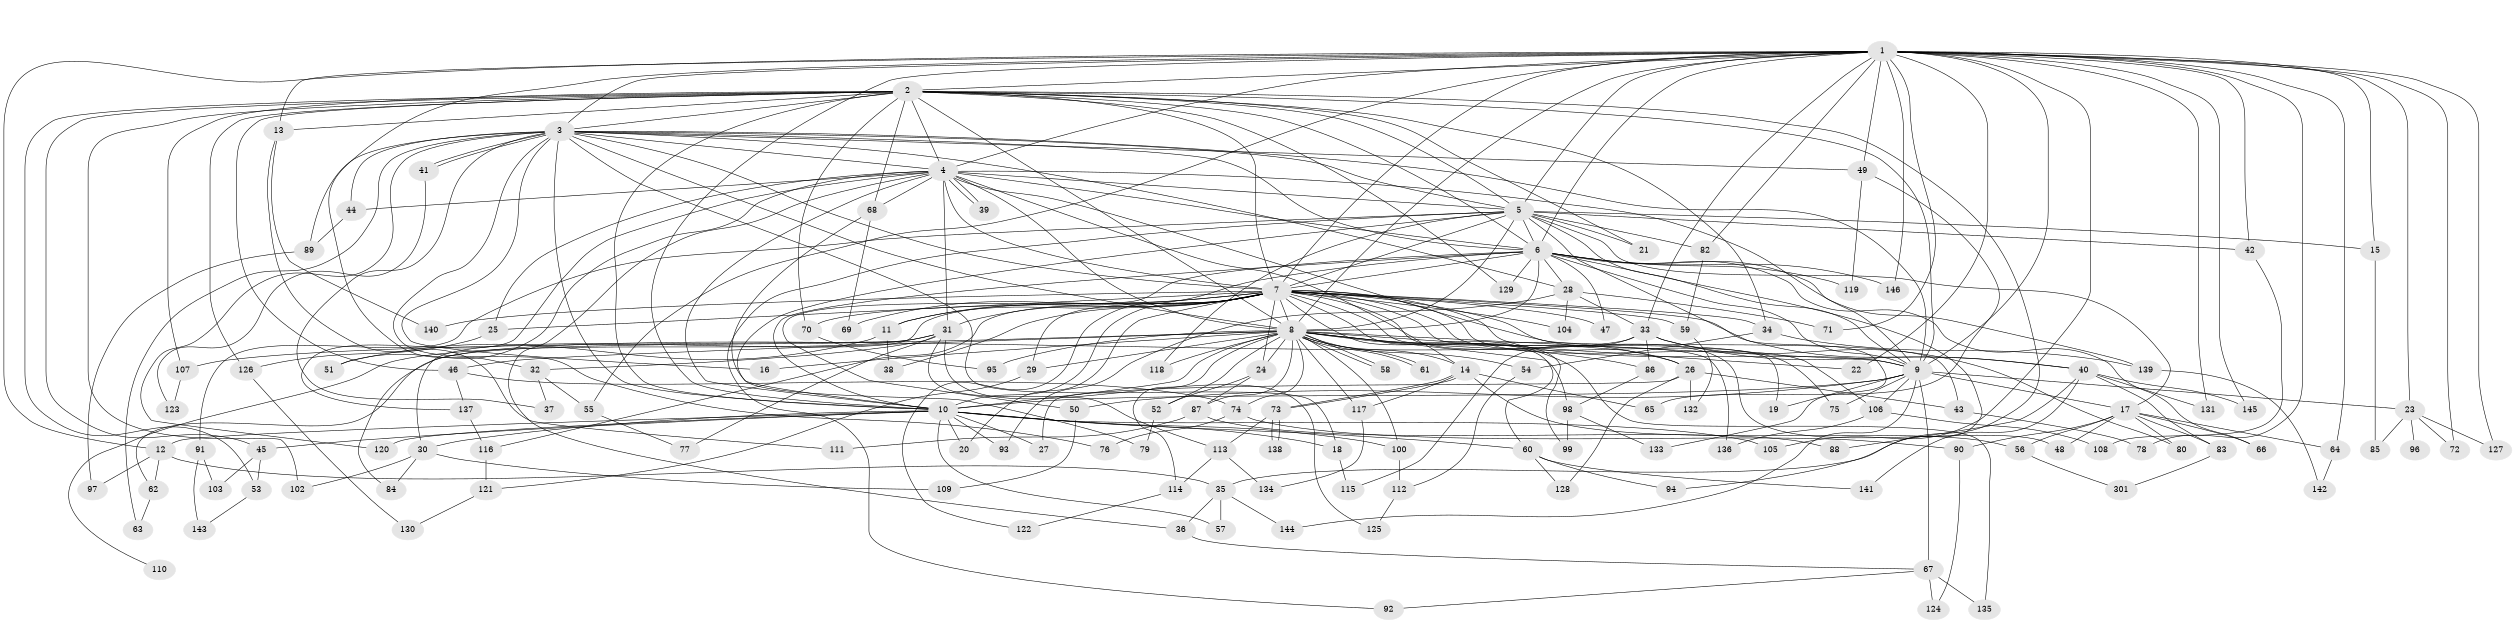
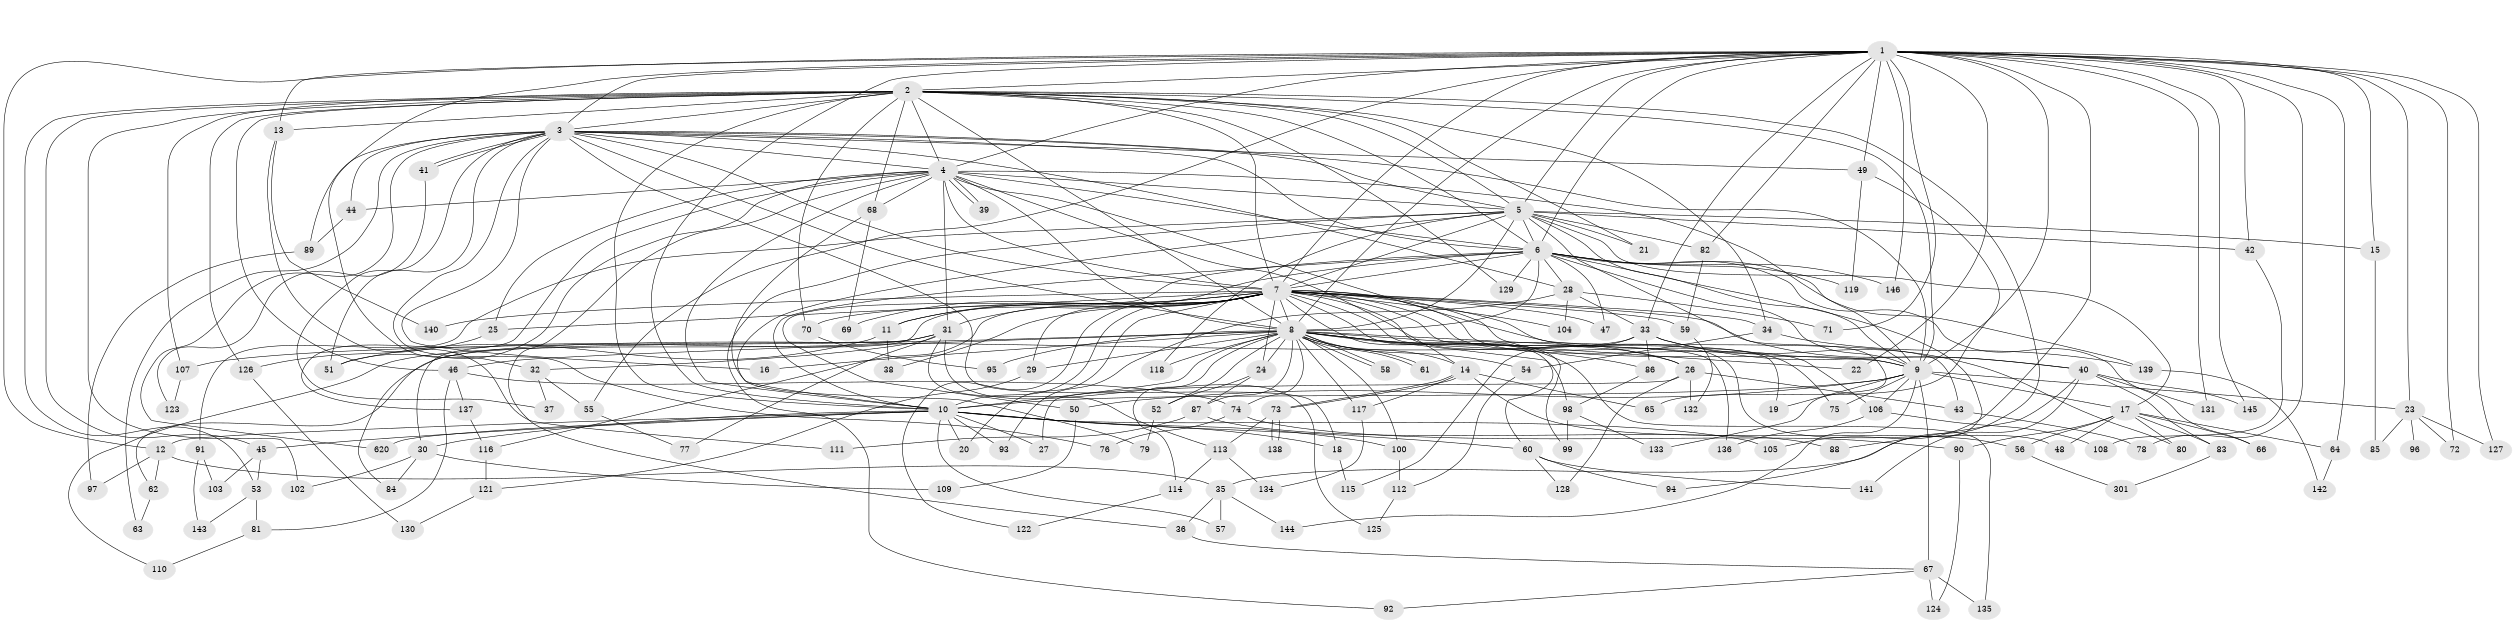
edge "3" -- "10": now "3" -- "51"
node "120": label "120" -> "620"
node "81": added
